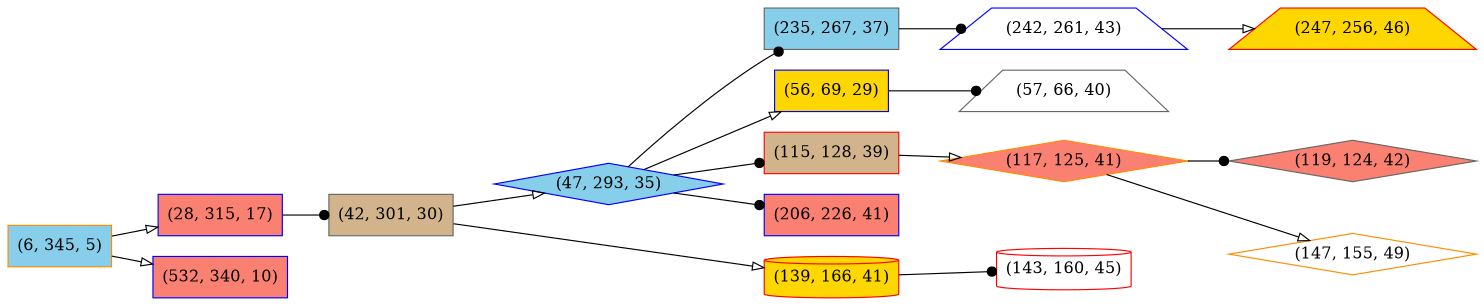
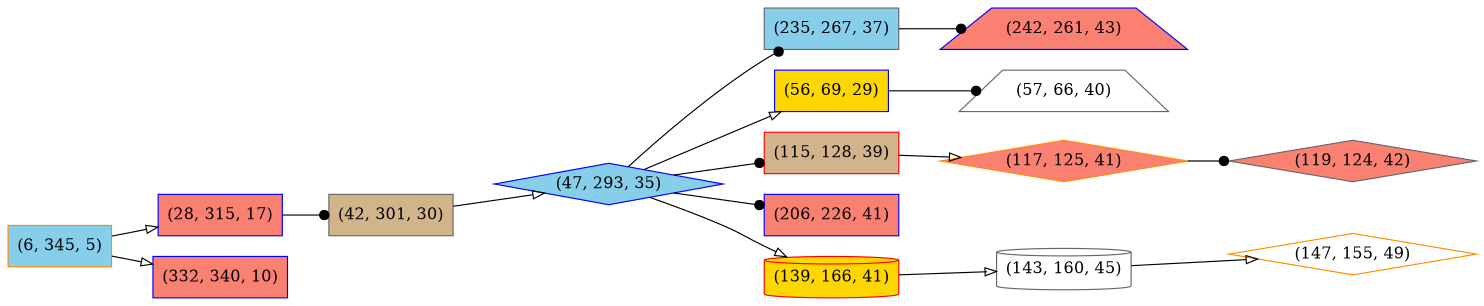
node "(242, 261, 43)": fillcolor white -> salmon
node "(247, 256, 46)": removed
edge "(117, 125, 41)" -> "(147, 155, 49)": now "(143, 160, 45)" -> "(147, 155, 49)"
edge "(42, 301, 30)" -> "(139, 166, 41)": now "(47, 293, 35)" -> "(139, 166, 41)"
node "(143, 160, 45)": color red -> gray40
edge "(139, 166, 41)" -> "(143, 160, 45)": arrowhead dot -> onormal
node "(532, 340, 10)": label "(532, 340, 10)" -> "(332, 340, 10)"
